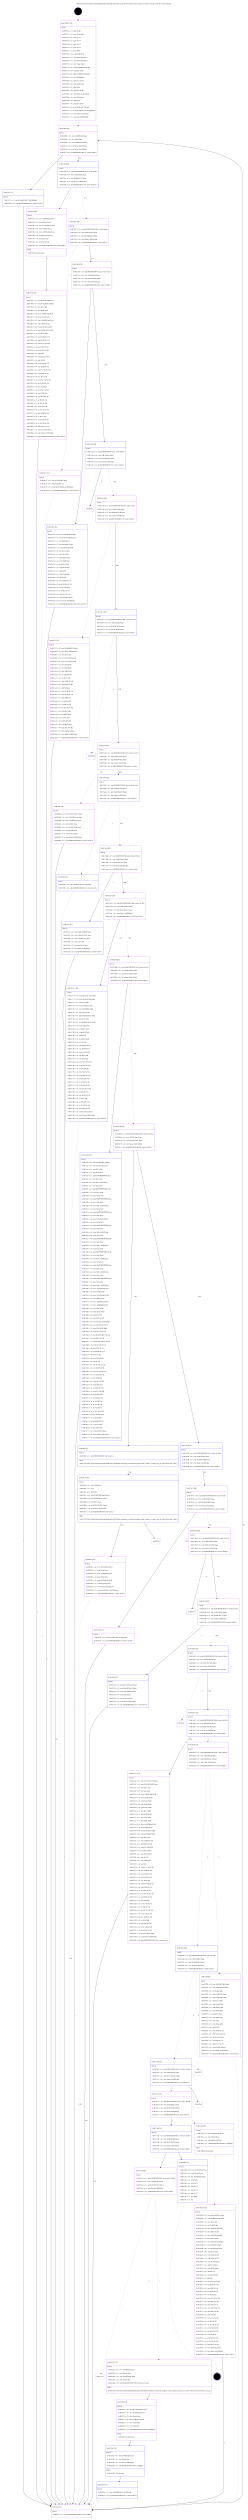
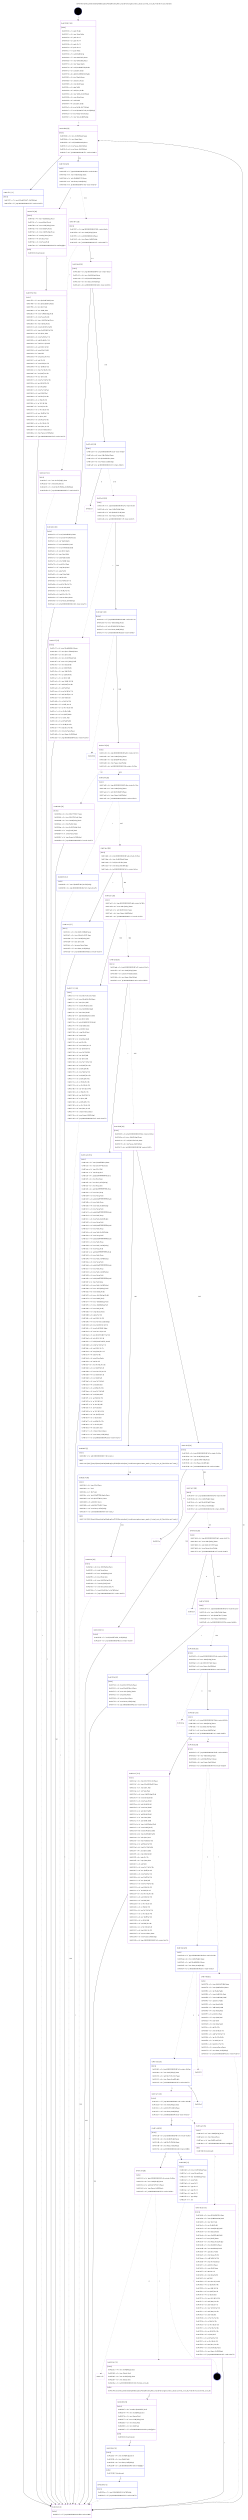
edge "0x4020c4 [40]" -> "0x40235e": now "0x401b25 [28]" -> "0x40235e"
